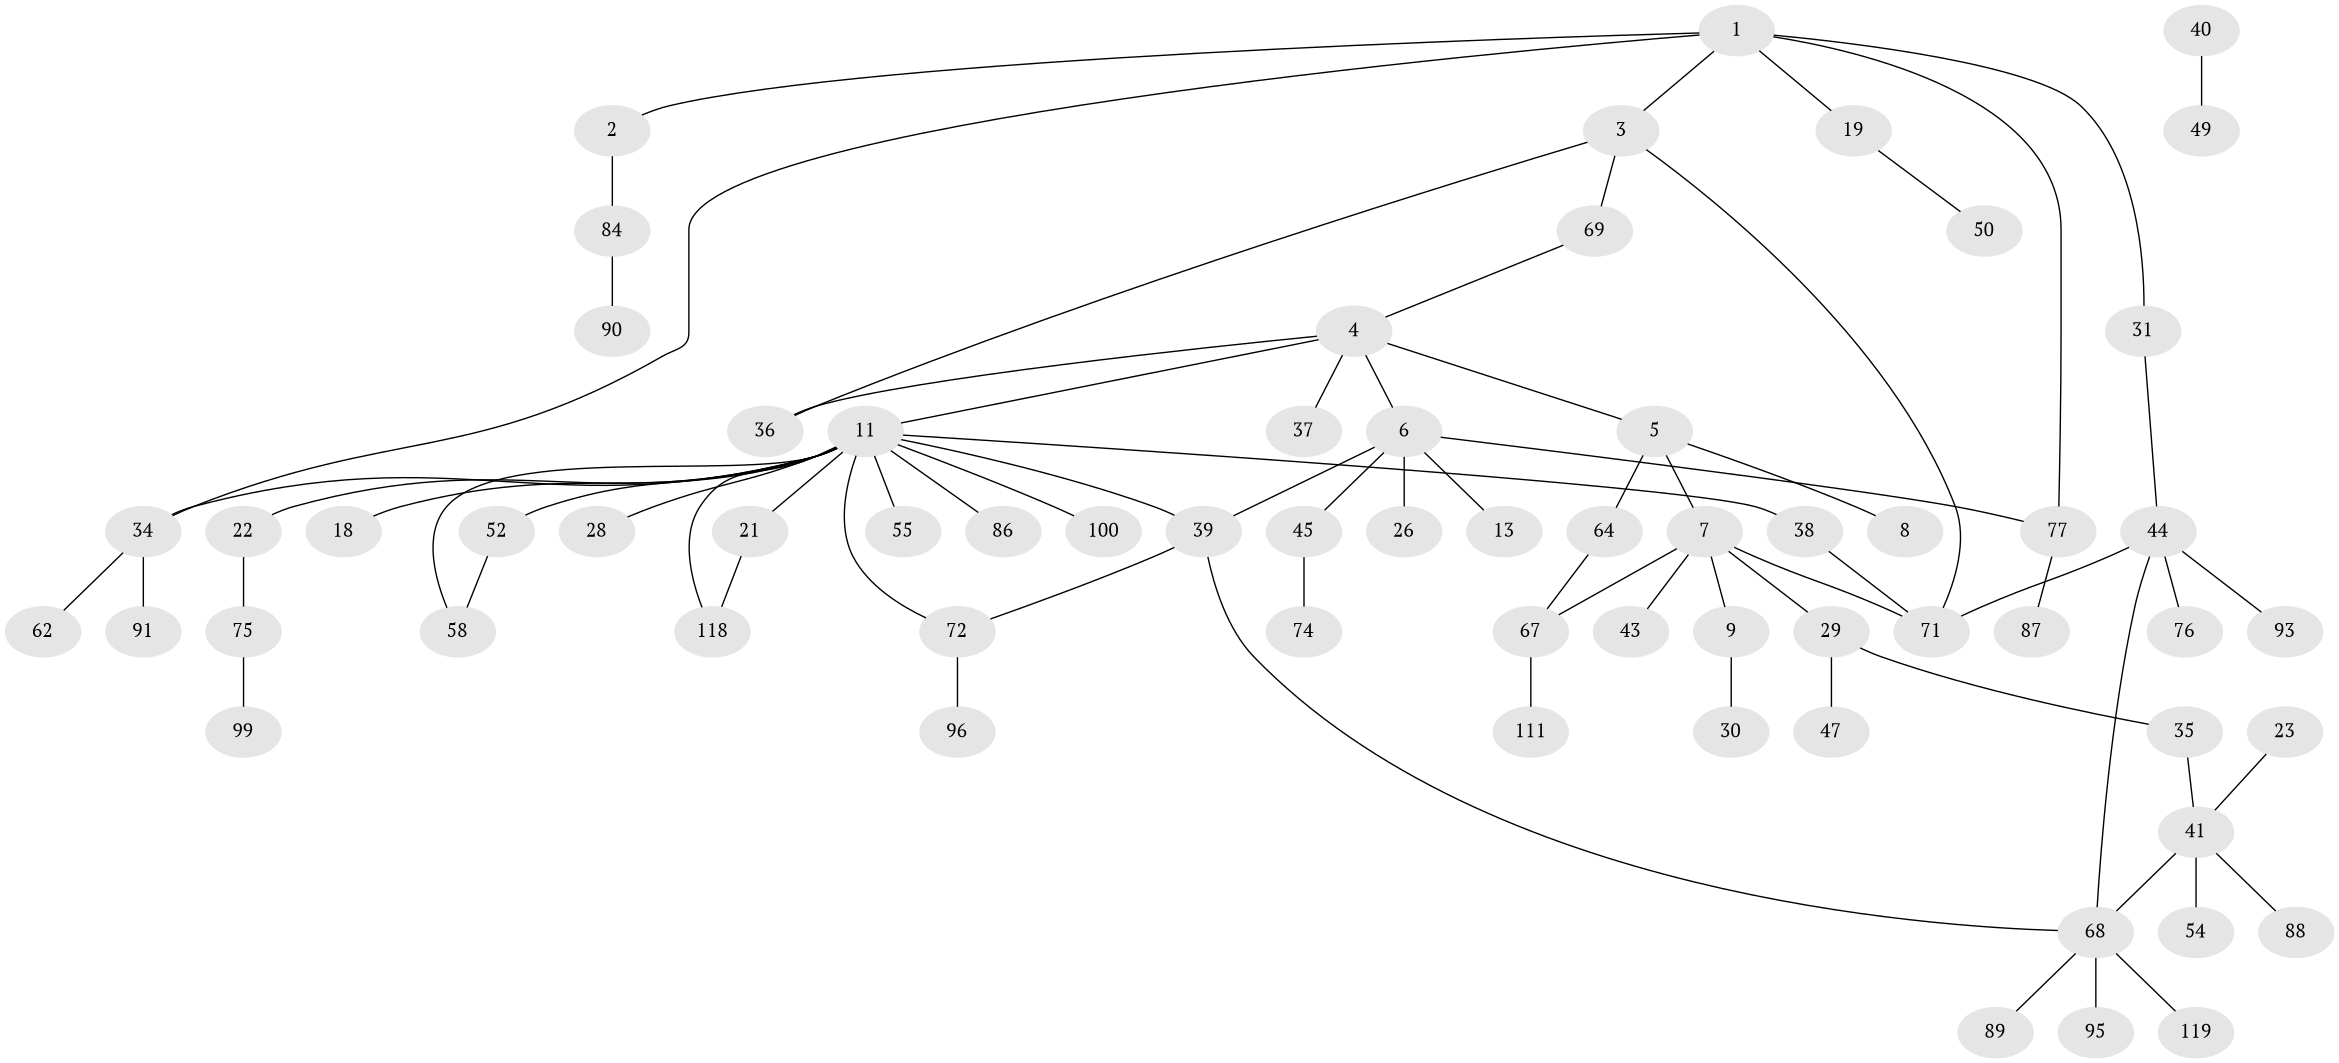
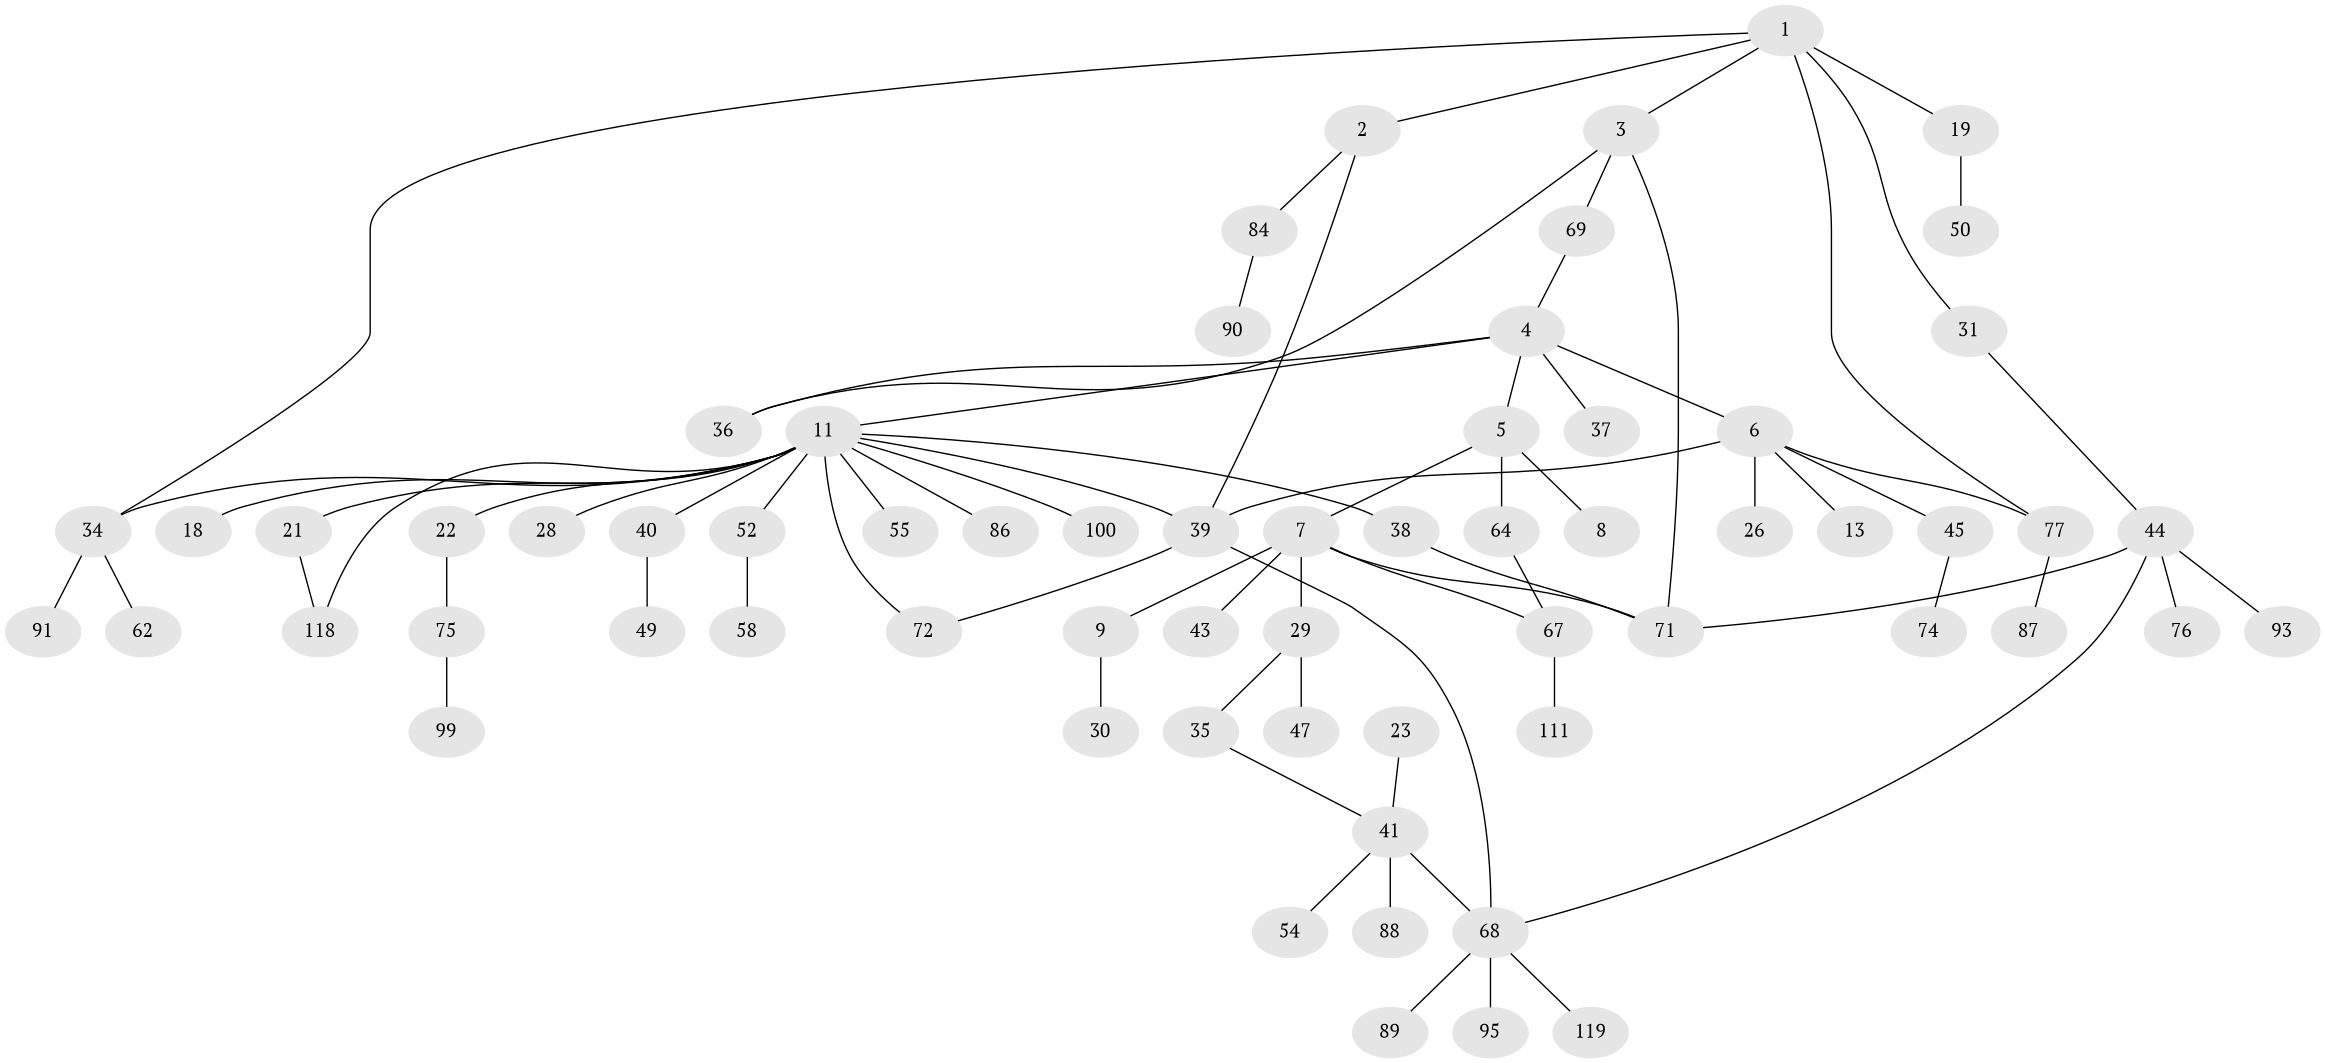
edge "2" -- "39": added
edge "11" -- "58": now "11" -- "40"
node "96": removed
